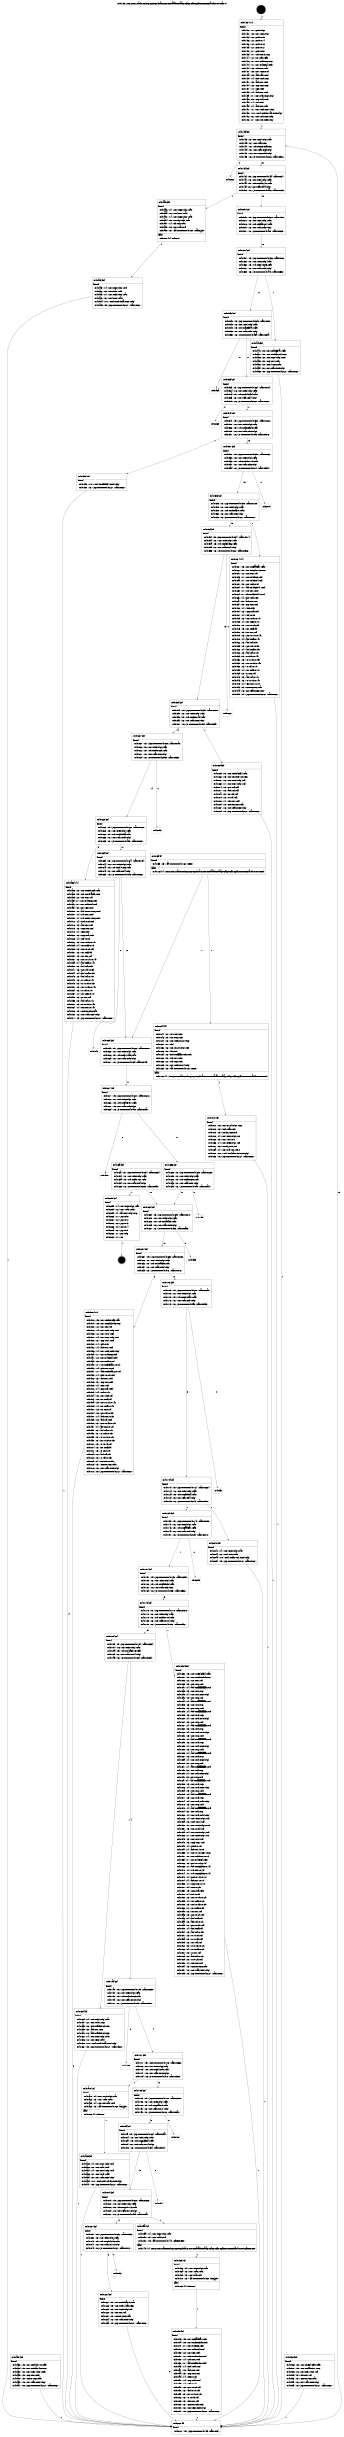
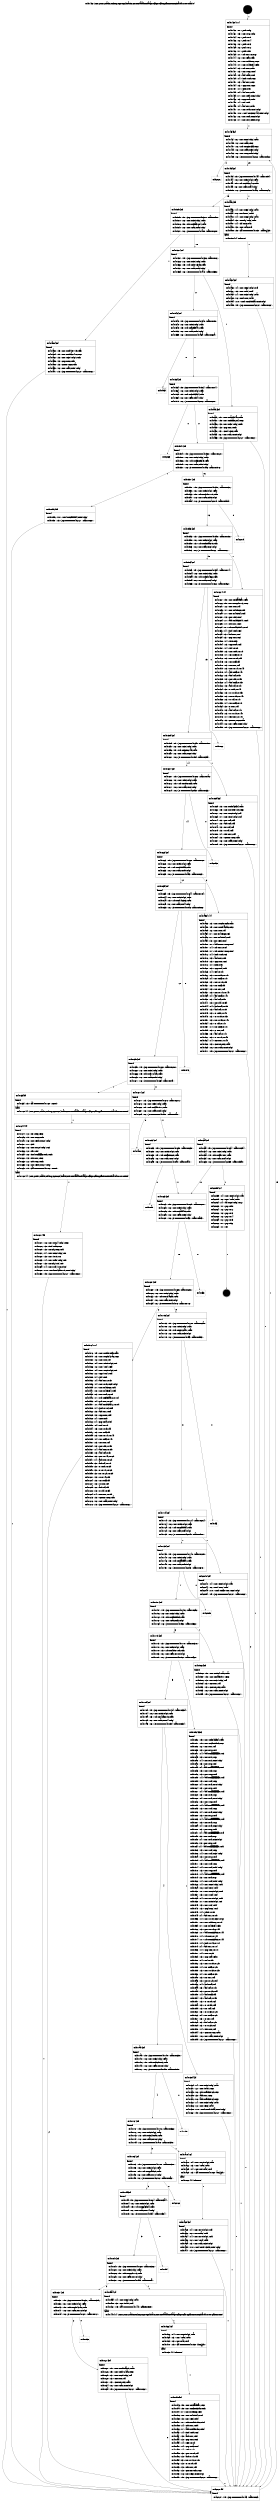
edge "0x40150b [28]" -> "0x401a88 [30]": added, label "1"
edge "0x401c3f [5]" -> "0x40165b [28]": reversed
edge "0x401757 [28]" -> "0x4019e2 [30]": added, label "1"
